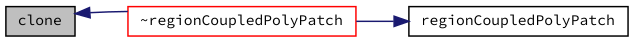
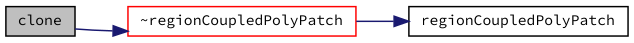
edge "~regionCoupledPolyPatch" -> "clone": reversed
